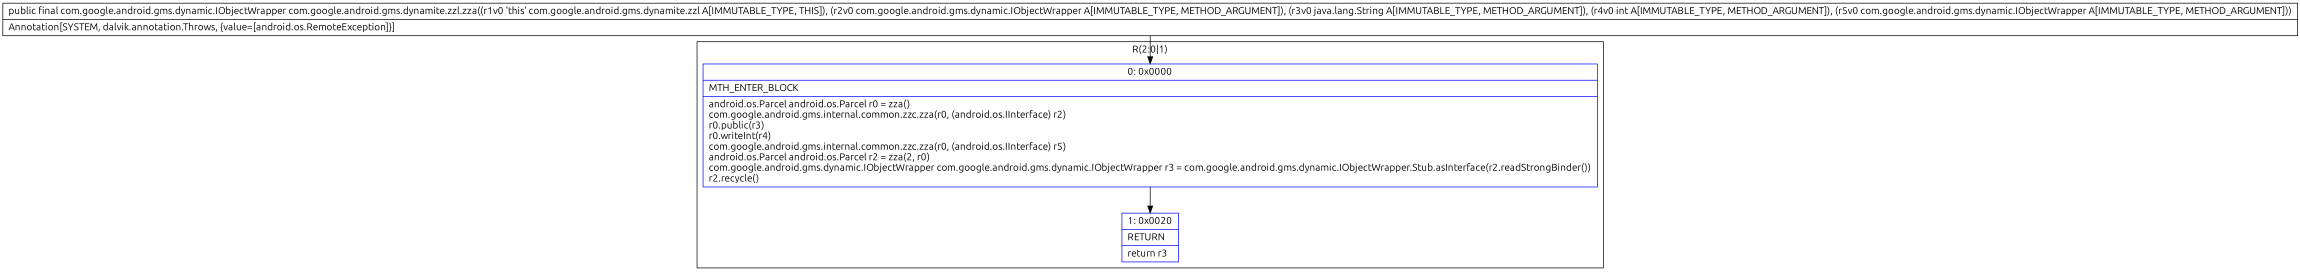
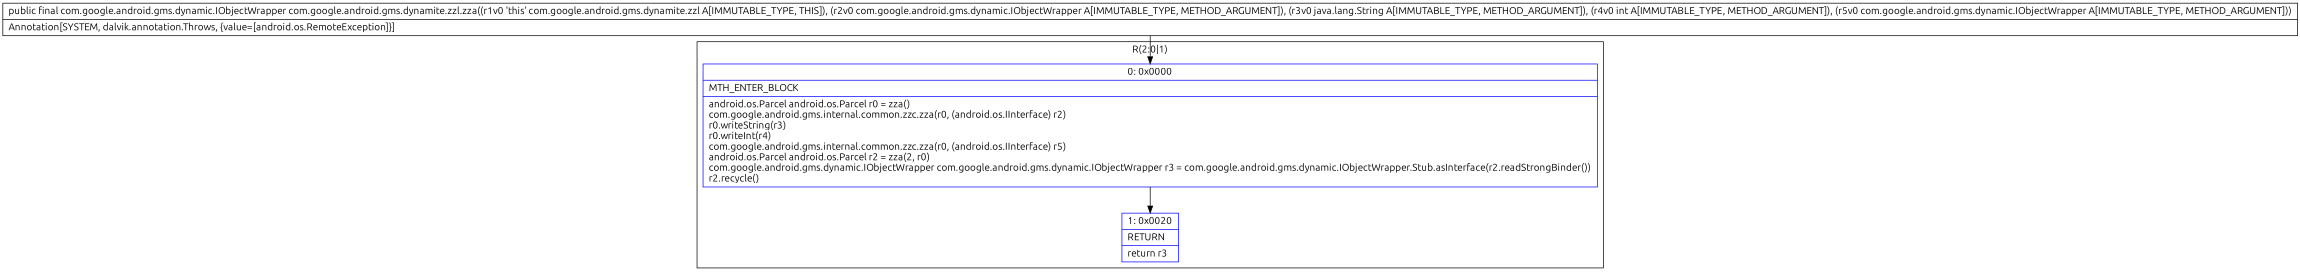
node "0: 0x0000": text "r0.public(r3)" -> "r0.writeString(r3)"
